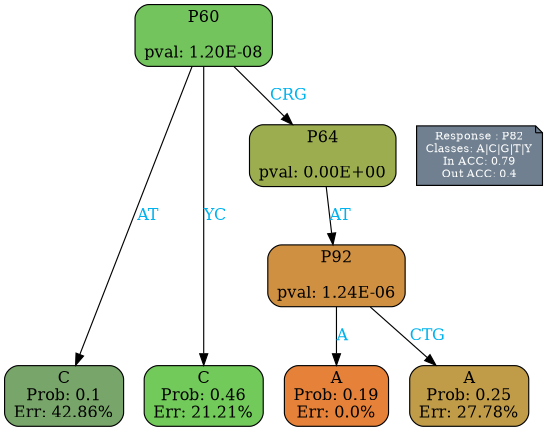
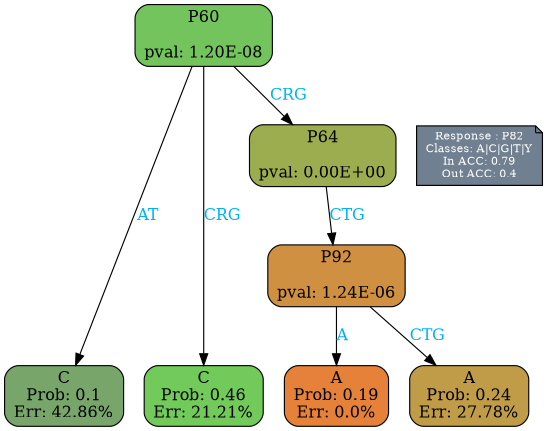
edge "P60 pval: 1.20E-08" -> "C Prob: 0.46 Err: 21.21%": label "YC" -> "CRG"
edge "P64 pval: 0.00E+00" -> "P92 pval: 1.24E-06": label "AT" -> "CTG"
node "A Prob: 0.25 Err: 27.78%": label "A Prob: 0.25 Err: 27.78%" -> "A Prob: 0.24 Err: 27.78%"
